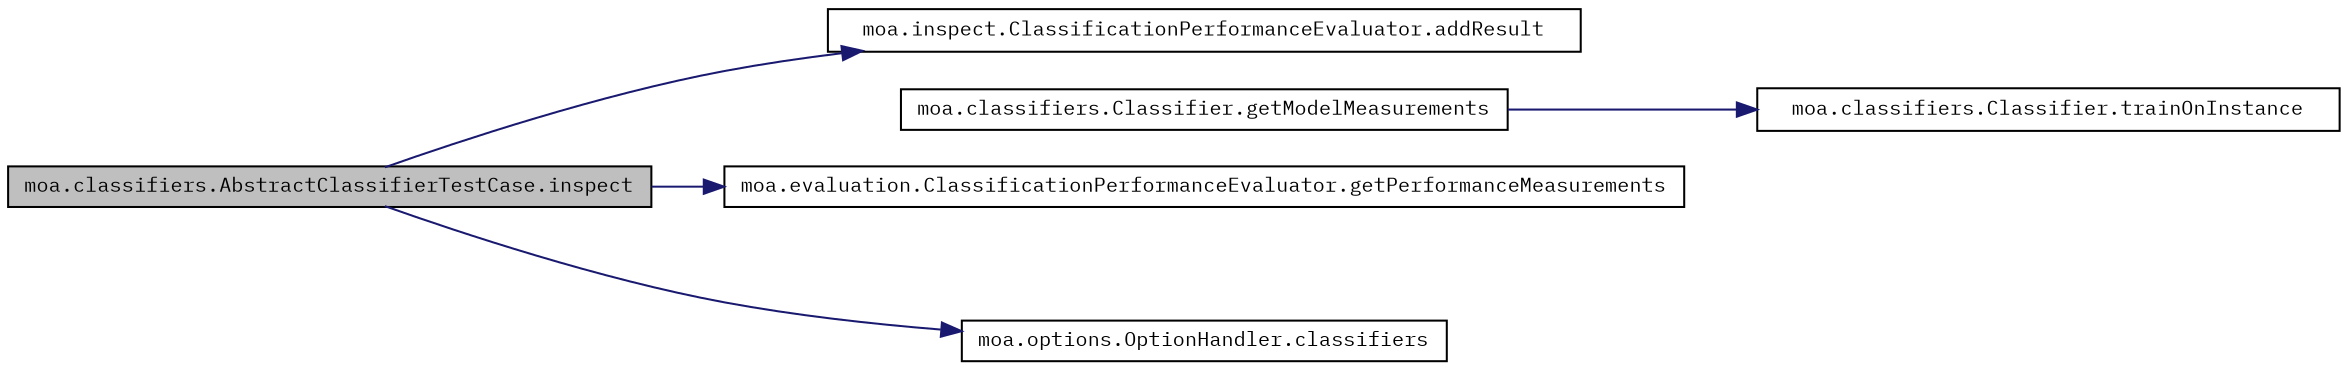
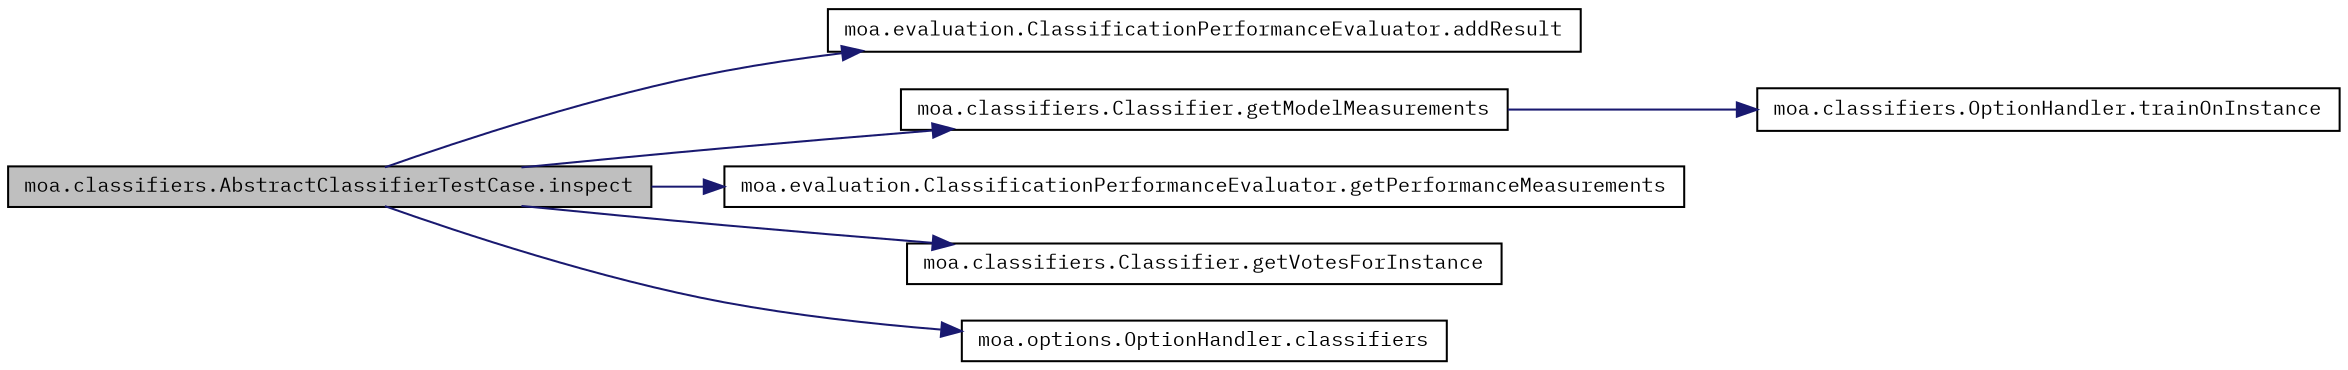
node "moa.inspect.ClassificationPerformanceEvaluator.addResult": label "moa.inspect.ClassificationPerformanceEvaluator.addResult" -> "moa.evaluation.ClassificationPerformanceEvaluator.addResult"
node "moa.classifiers.Classifier.trainOnInstance": label "moa.classifiers.Classifier.trainOnInstance" -> "moa.classifiers.OptionHandler.trainOnInstance"
edge "moa.classifiers.AbstractClassifierTestCase.inspect" -> "moa.classifiers.Classifier.getModelMeasurements": added
node "moa.classifiers.Classifier.getVotesForInstance": added
